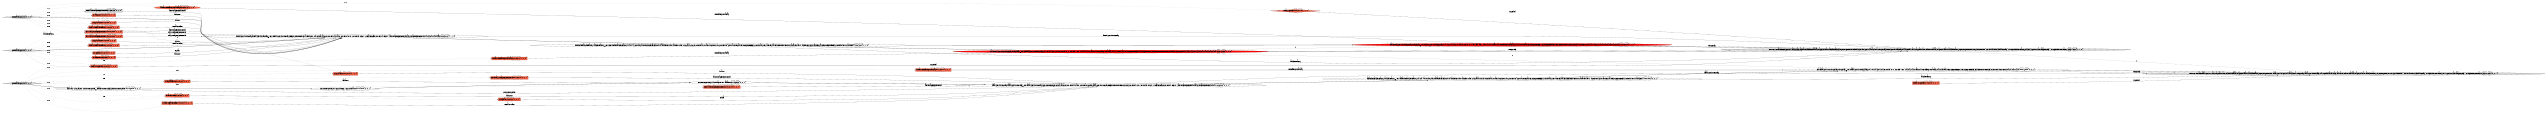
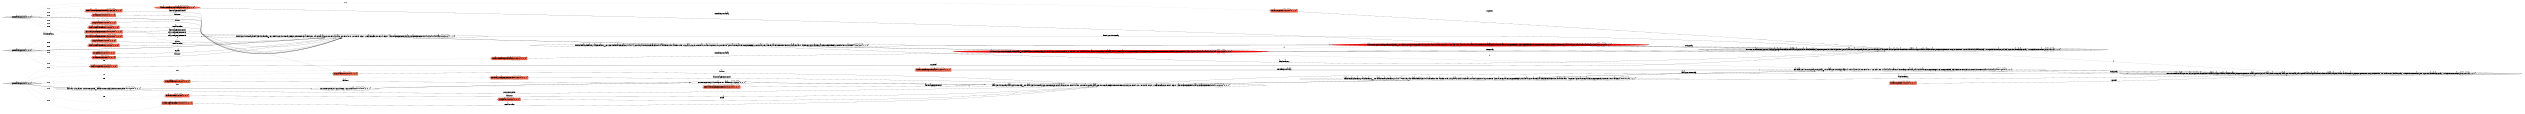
node "Period lateMessageRejectionPeriod@@@2@@@['0', '1', '0']": fillcolor lightgray -> tomato
node "boolean suspended@@@2@@@['0', '1', '0']": shape diamond -> box
